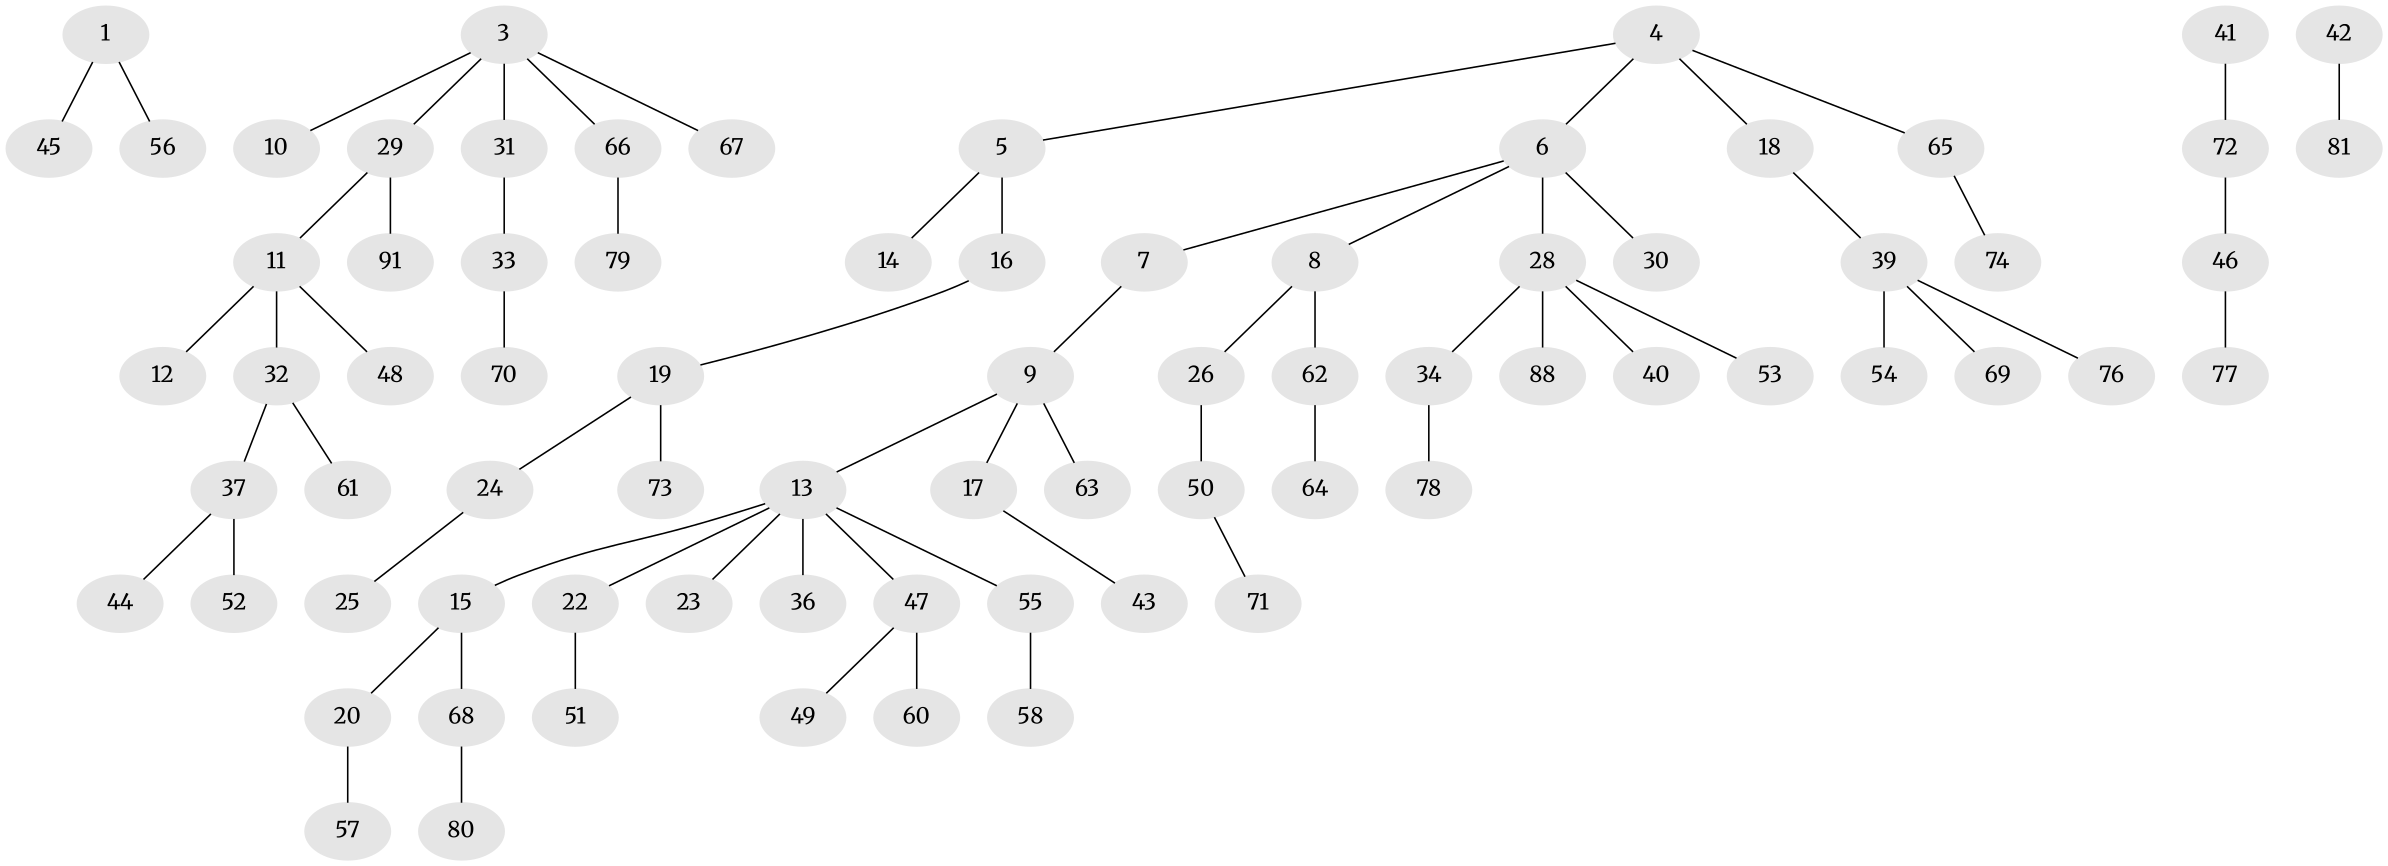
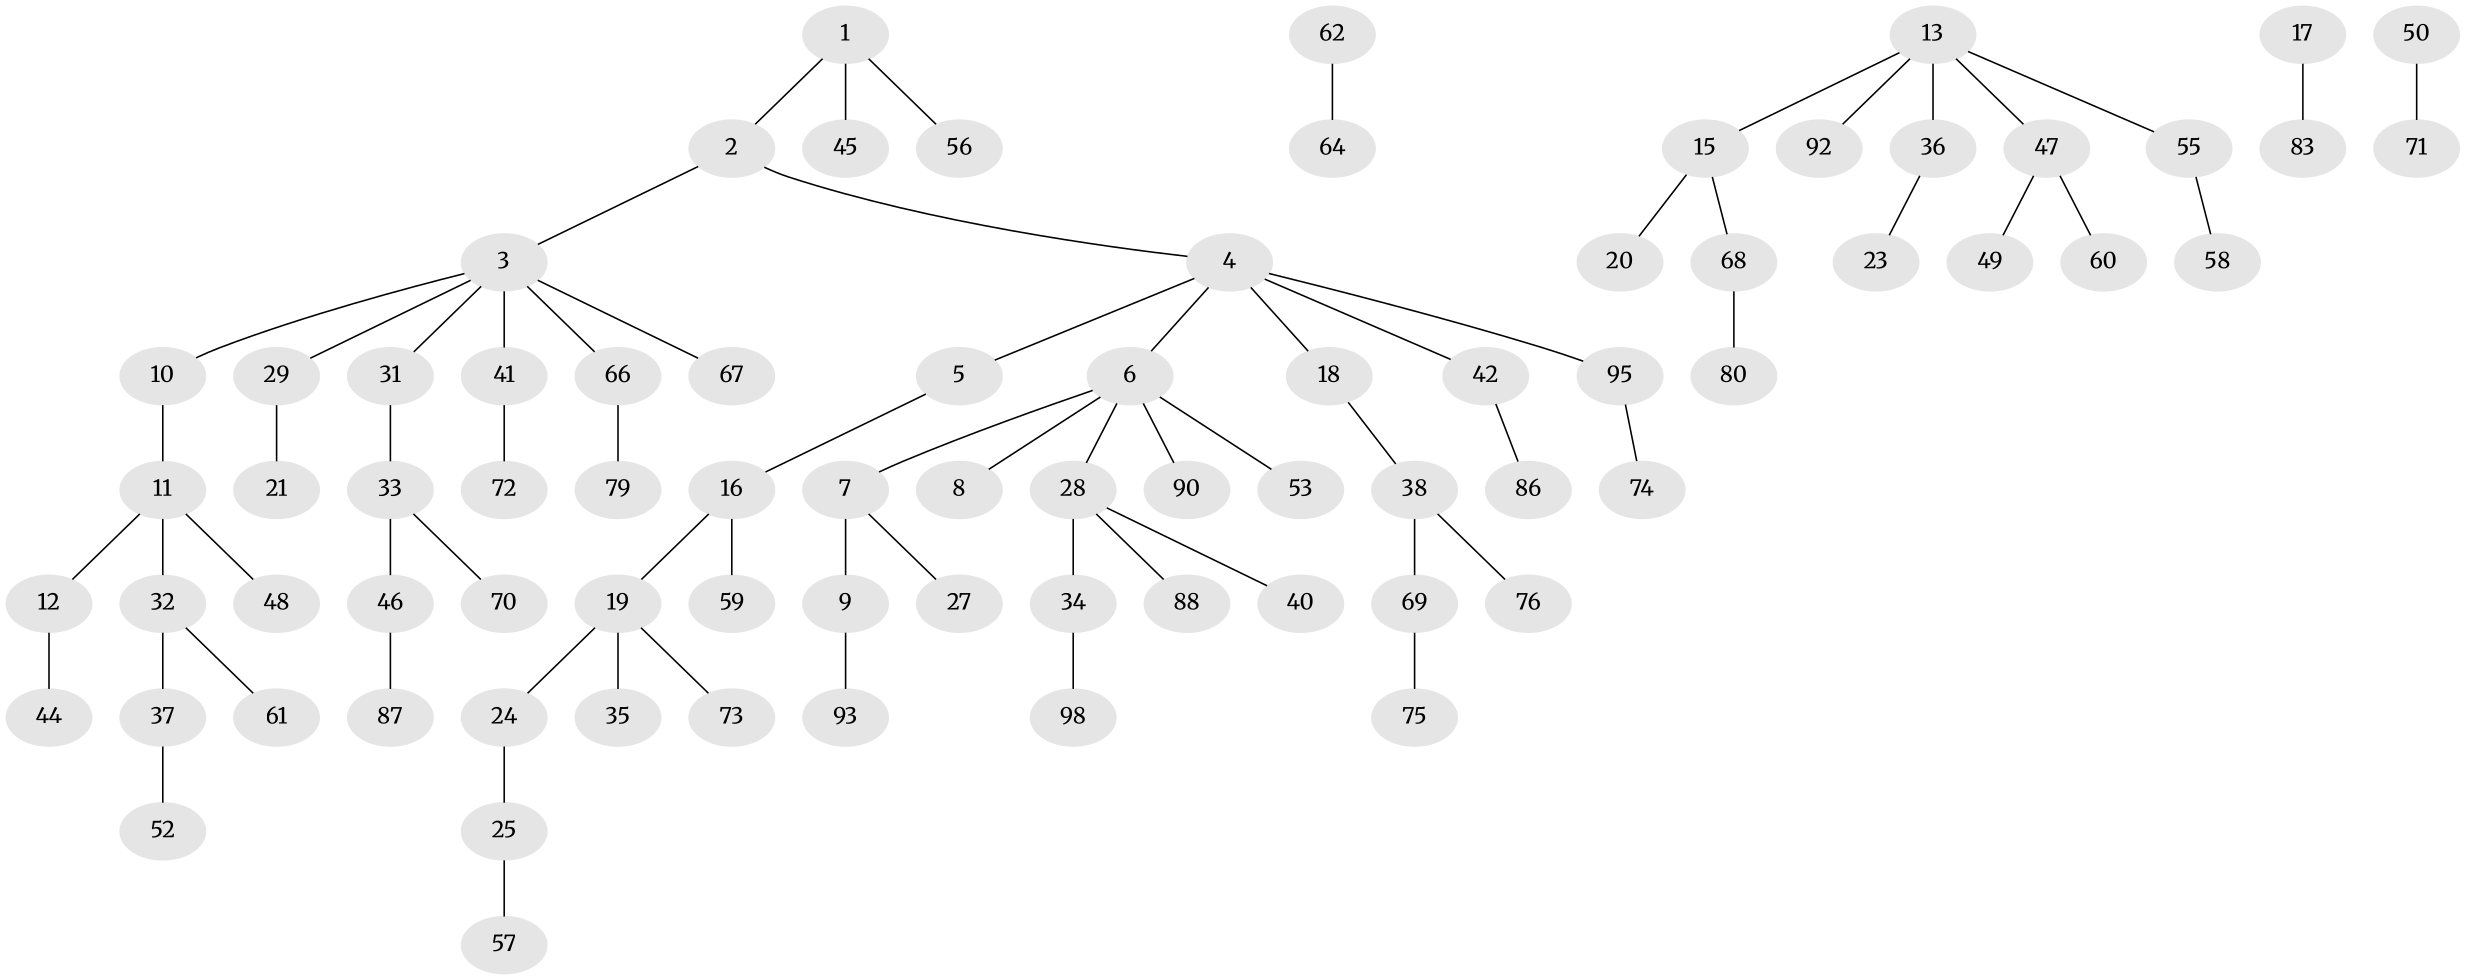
node "2": added
node "65": label "65" -> "95"
node "81": label "81" -> "86"
edge "29" -- "11": now "10" -- "11"
edge "72" -- "46": now "33" -- "46"
node "91": label "91" -> "21"
node "14": removed
node "30": label "30" -> "90"
node "39": label "39" -> "38"
edge "3" -- "41": added
edge "8" -- "62": removed
edge "4" -- "42": added
edge "28" -- "53": now "6" -- "53"
node "26": removed
node "54": removed
node "77": label "77" -> "87"
edge "9" -- "13": removed
edge "9" -- "17": removed
node "63": label "63" -> "93"
node "78": label "78" -> "98"
edge "37" -- "44": now "12" -- "44"
edge "13" -- "23": now "36" -- "23"
node "22": label "22" -> "92"
node "59": added
node "27": added
node "43": label "43" -> "83"
node "51": removed
node "35": added
node "75": added
edge "20" -- "57": now "25" -- "57"
